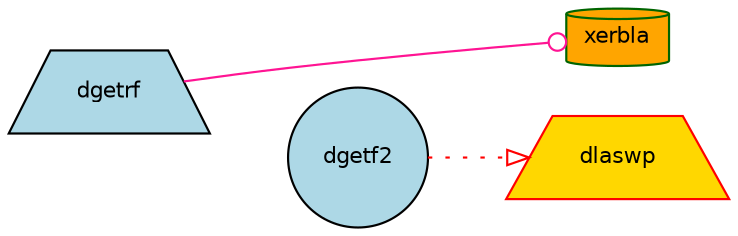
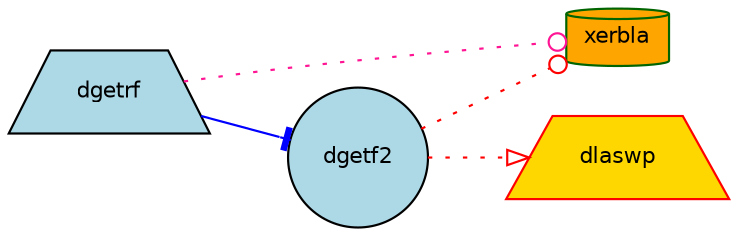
edge "dgetrf" -> "xerbla": style solid -> dotted
edge "dgetf2" -> "xerbla": added
edge "dgetrf" -> "dgetf2": added
